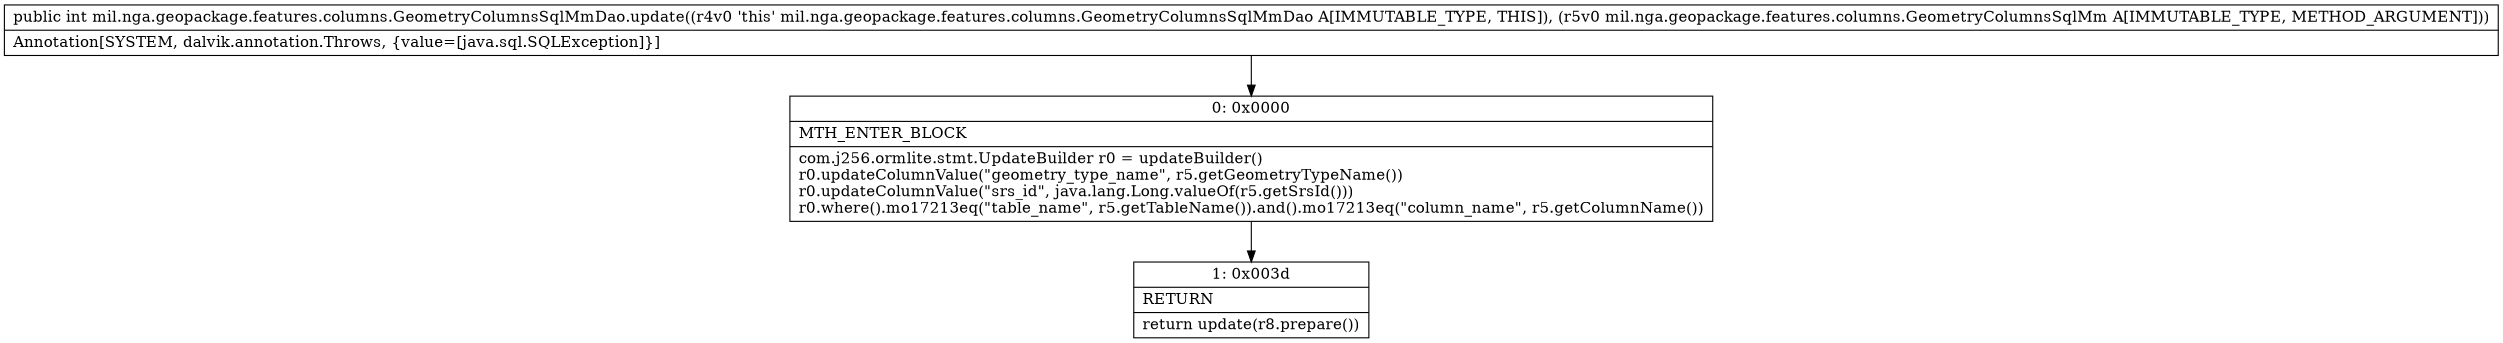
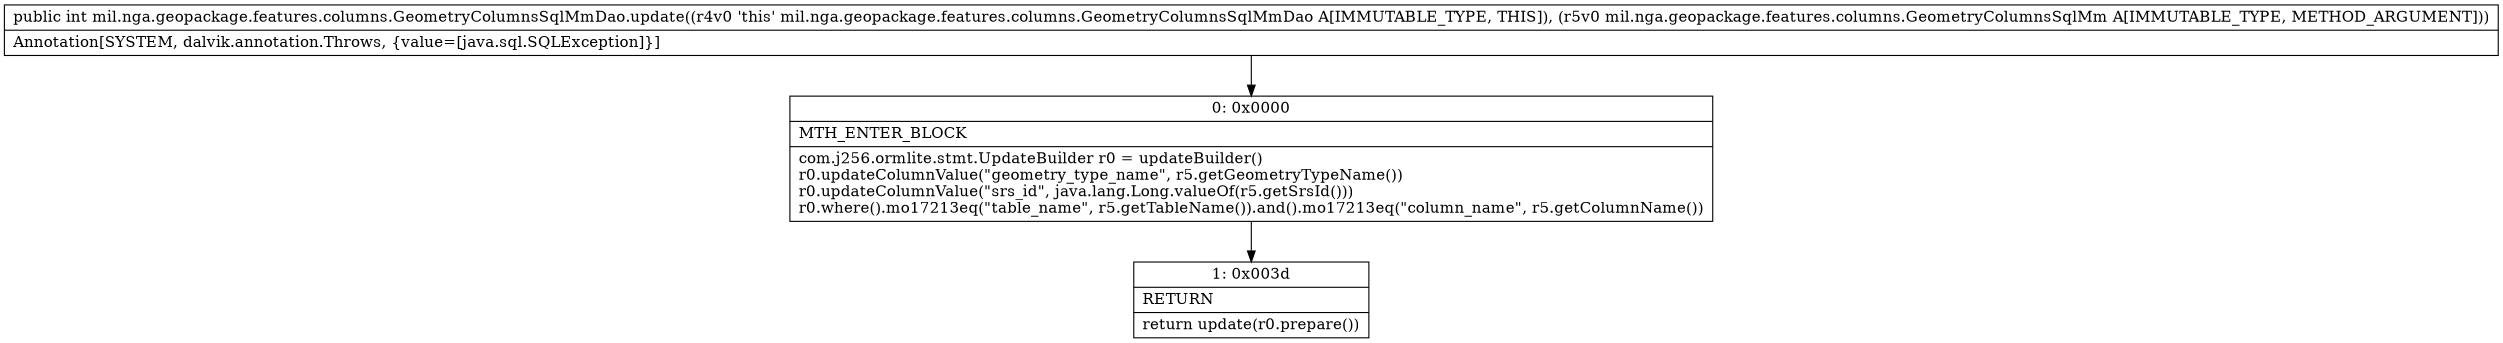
node "1: 0x003d": text "return update(r8.prepare())" -> "return update(r0.prepare())"
